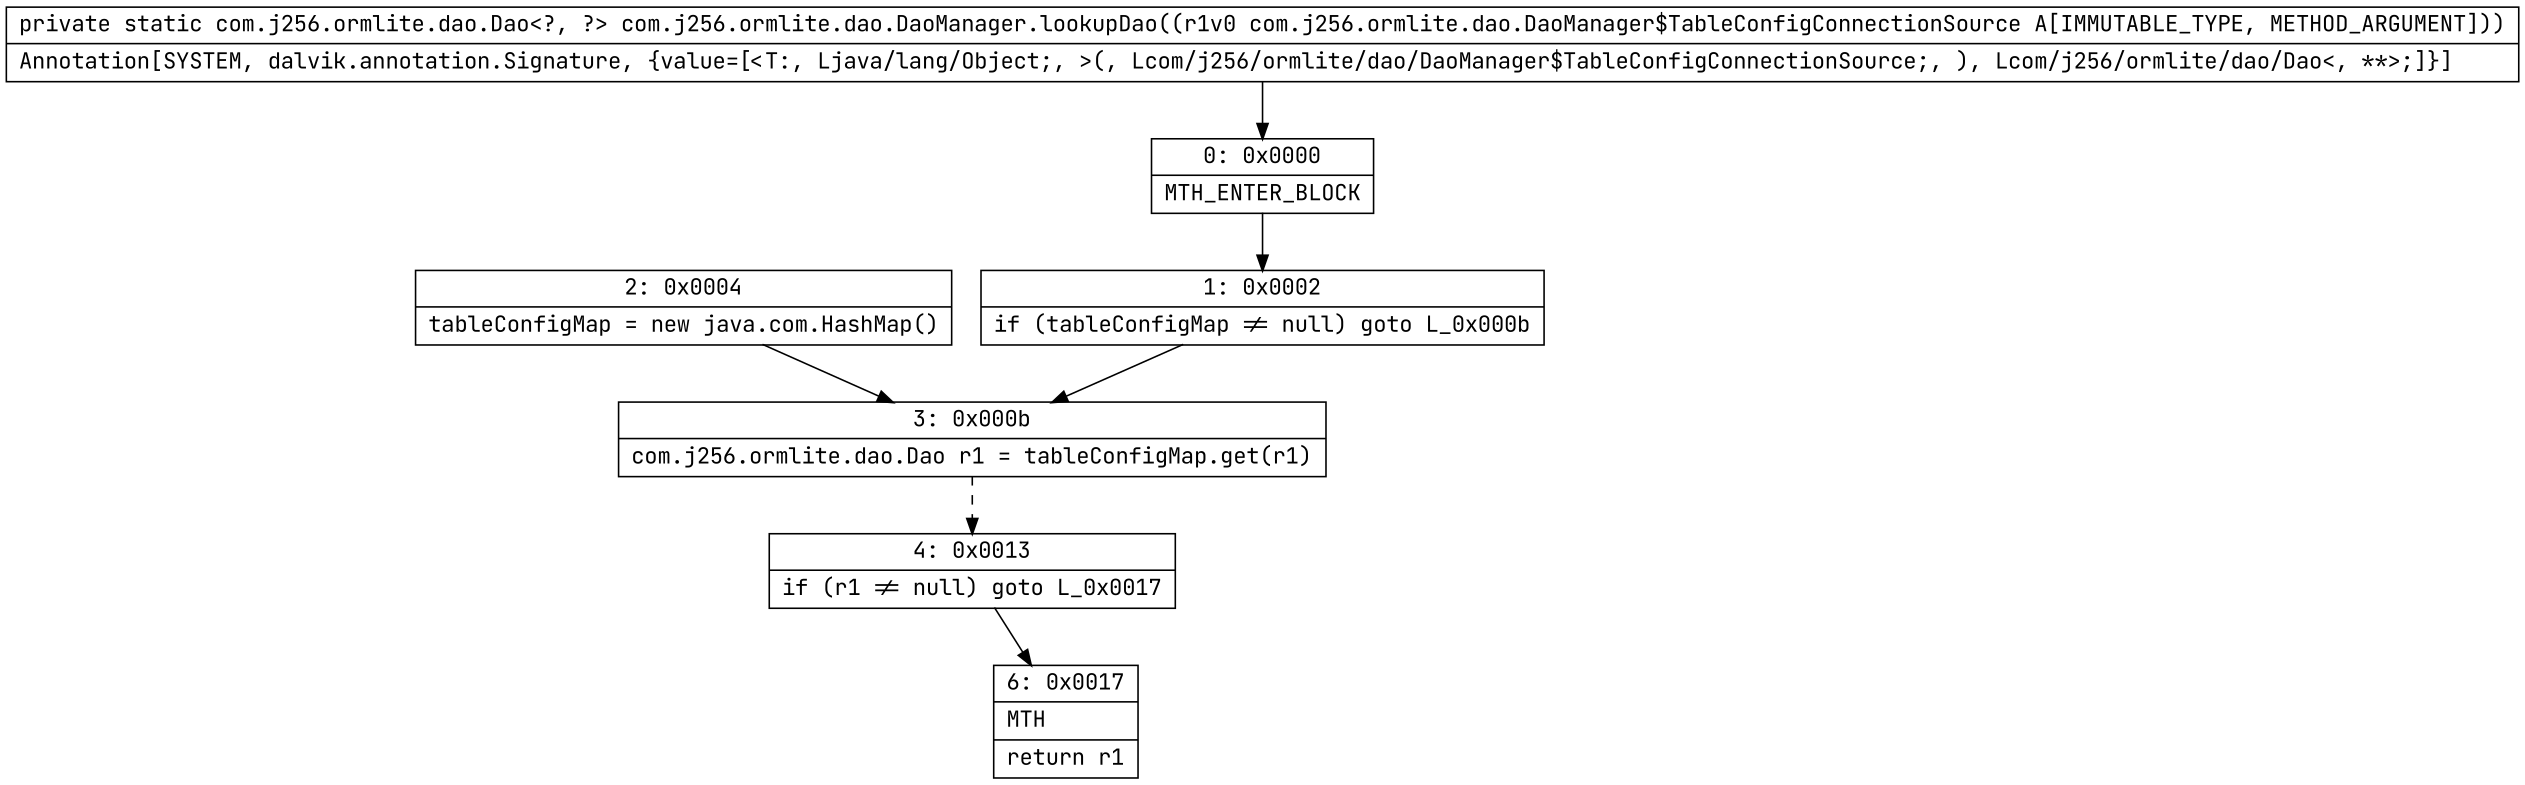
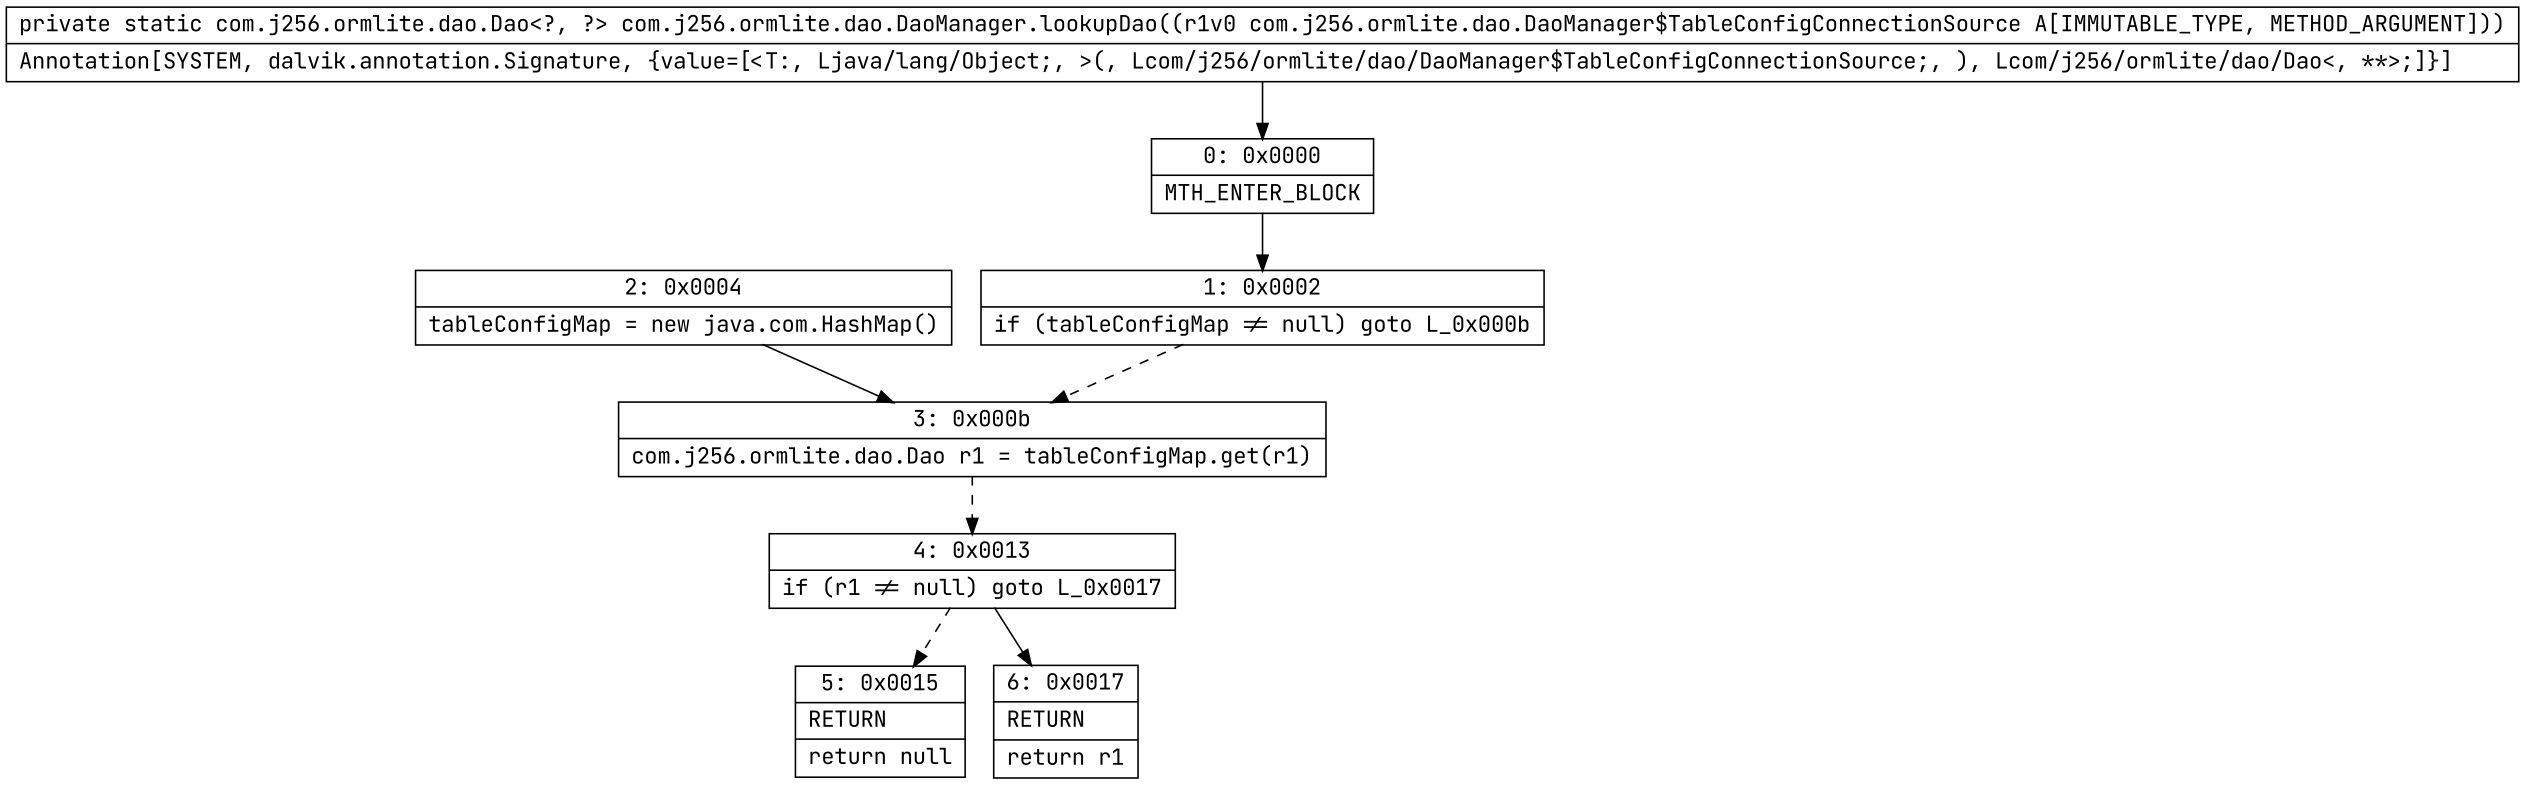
edge "1: 0x0002" -> "3: 0x000b": style solid -> dashed
node "6: 0x0017": text "MTH" -> "RETURN"
node "5: 0x0015": added
